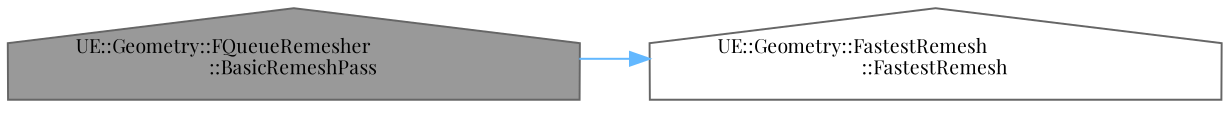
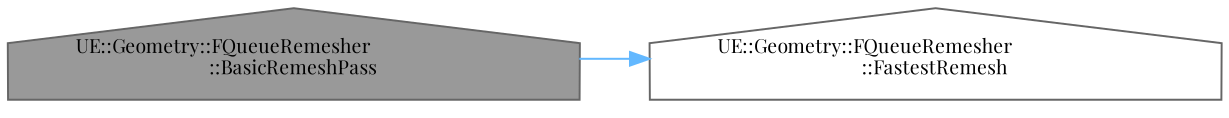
node "UE::Geometry::FastestRemesh ::FastestRemesh": label "UE::Geometry::FastestRemesh ::FastestRemesh" -> "UE::Geometry::FQueueRemesher ::FastestRemesh"
